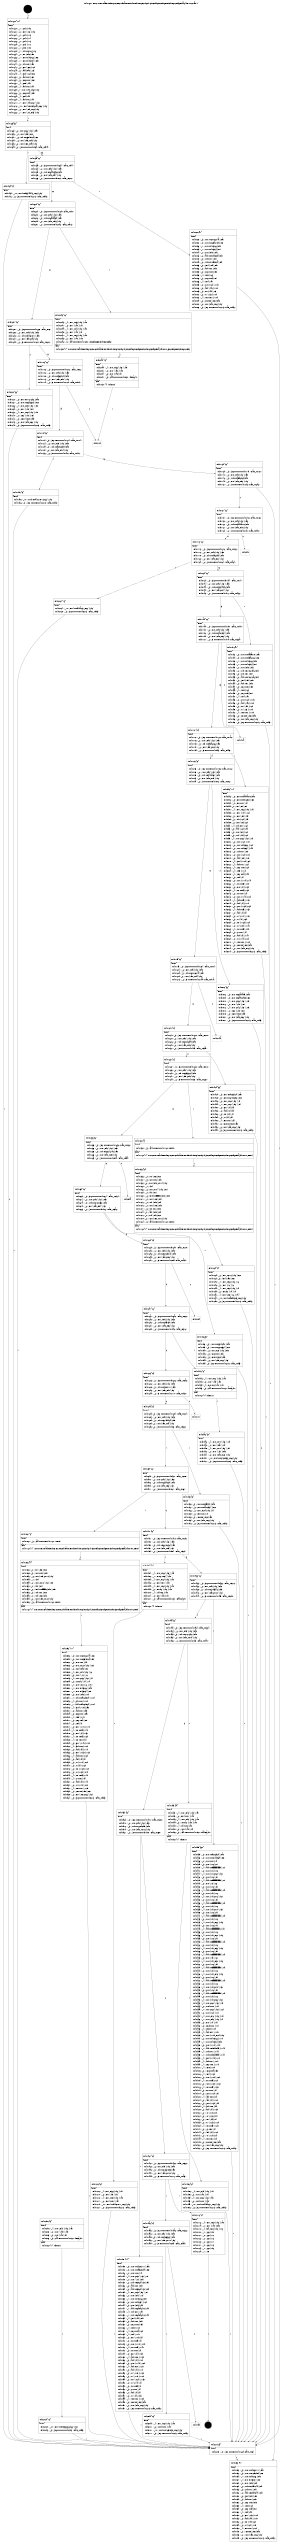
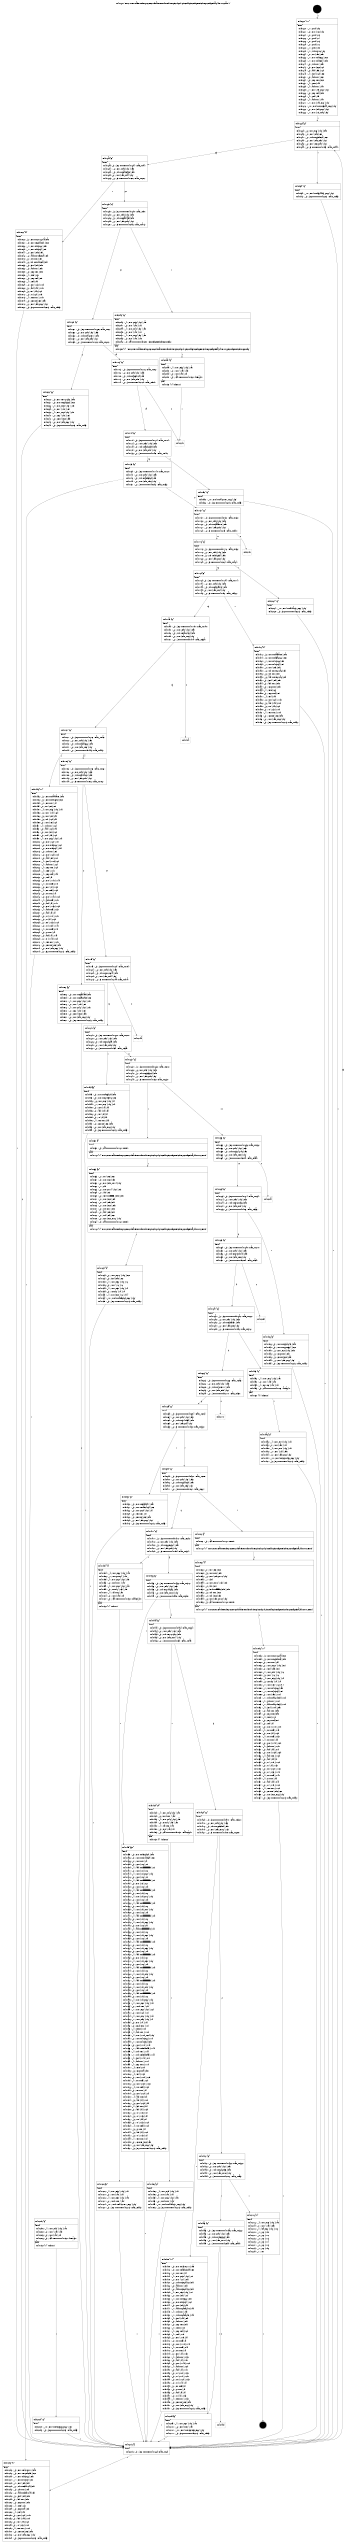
edge "0x402215 [5]" -> "0x40168f [32]": added, label "23"
